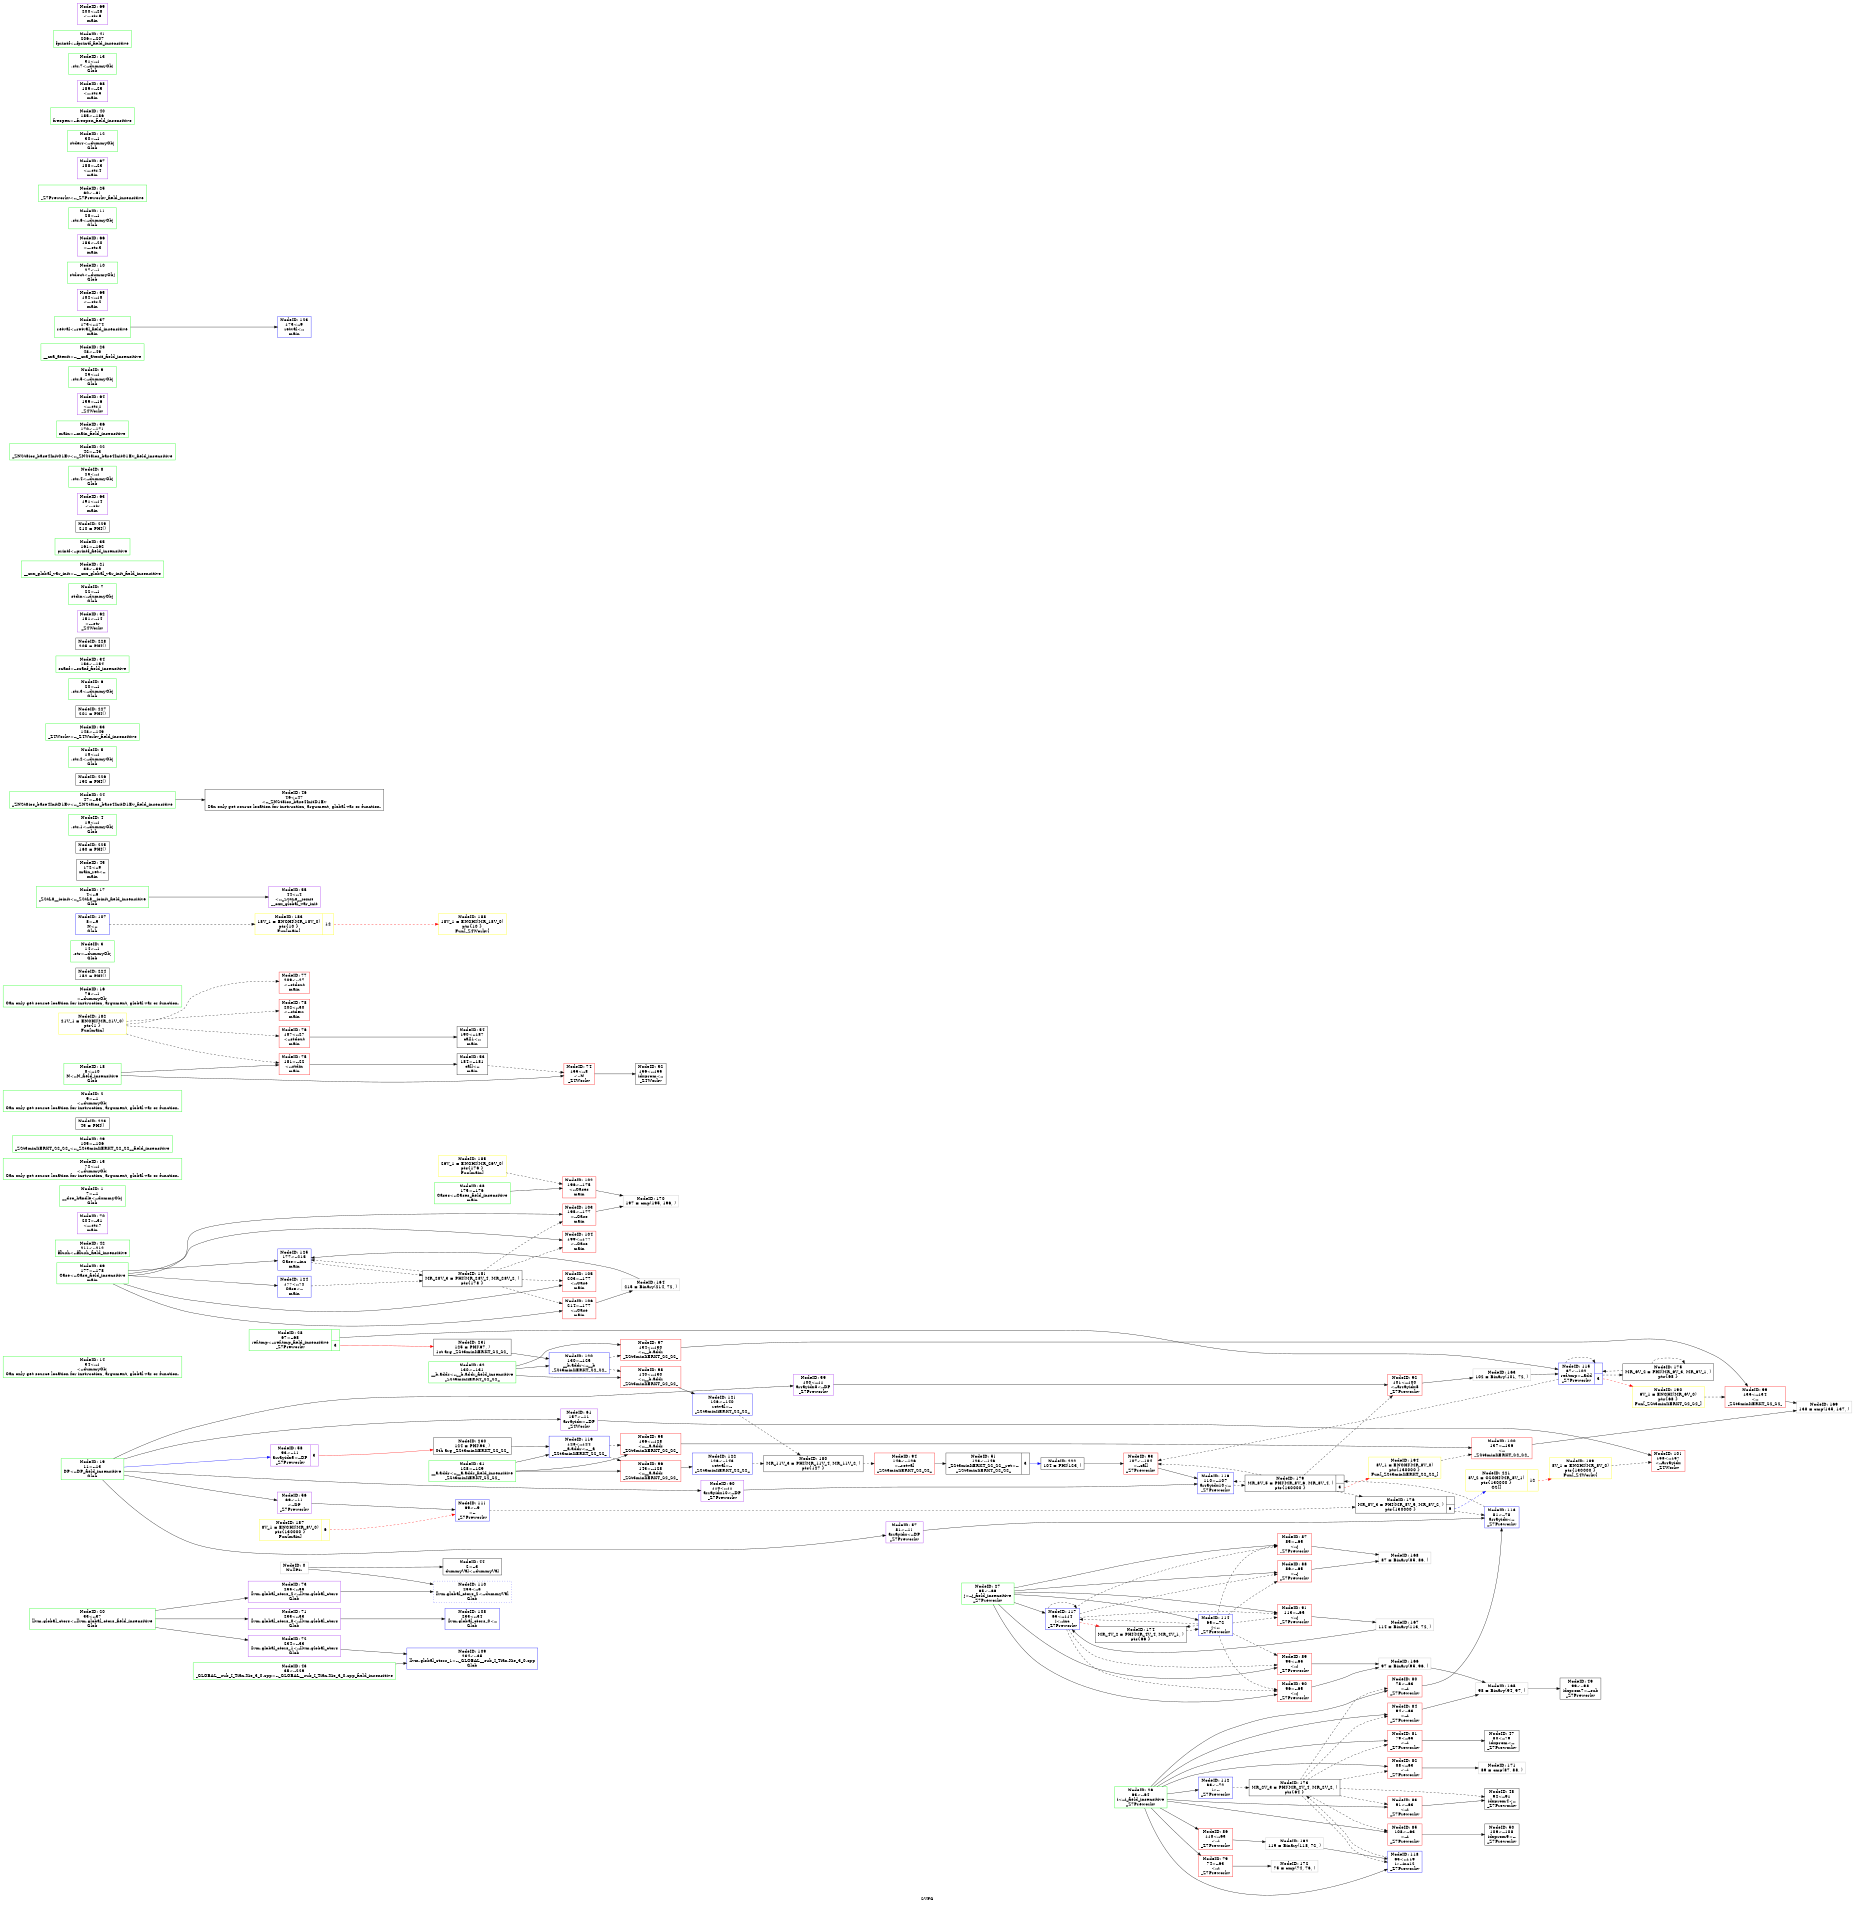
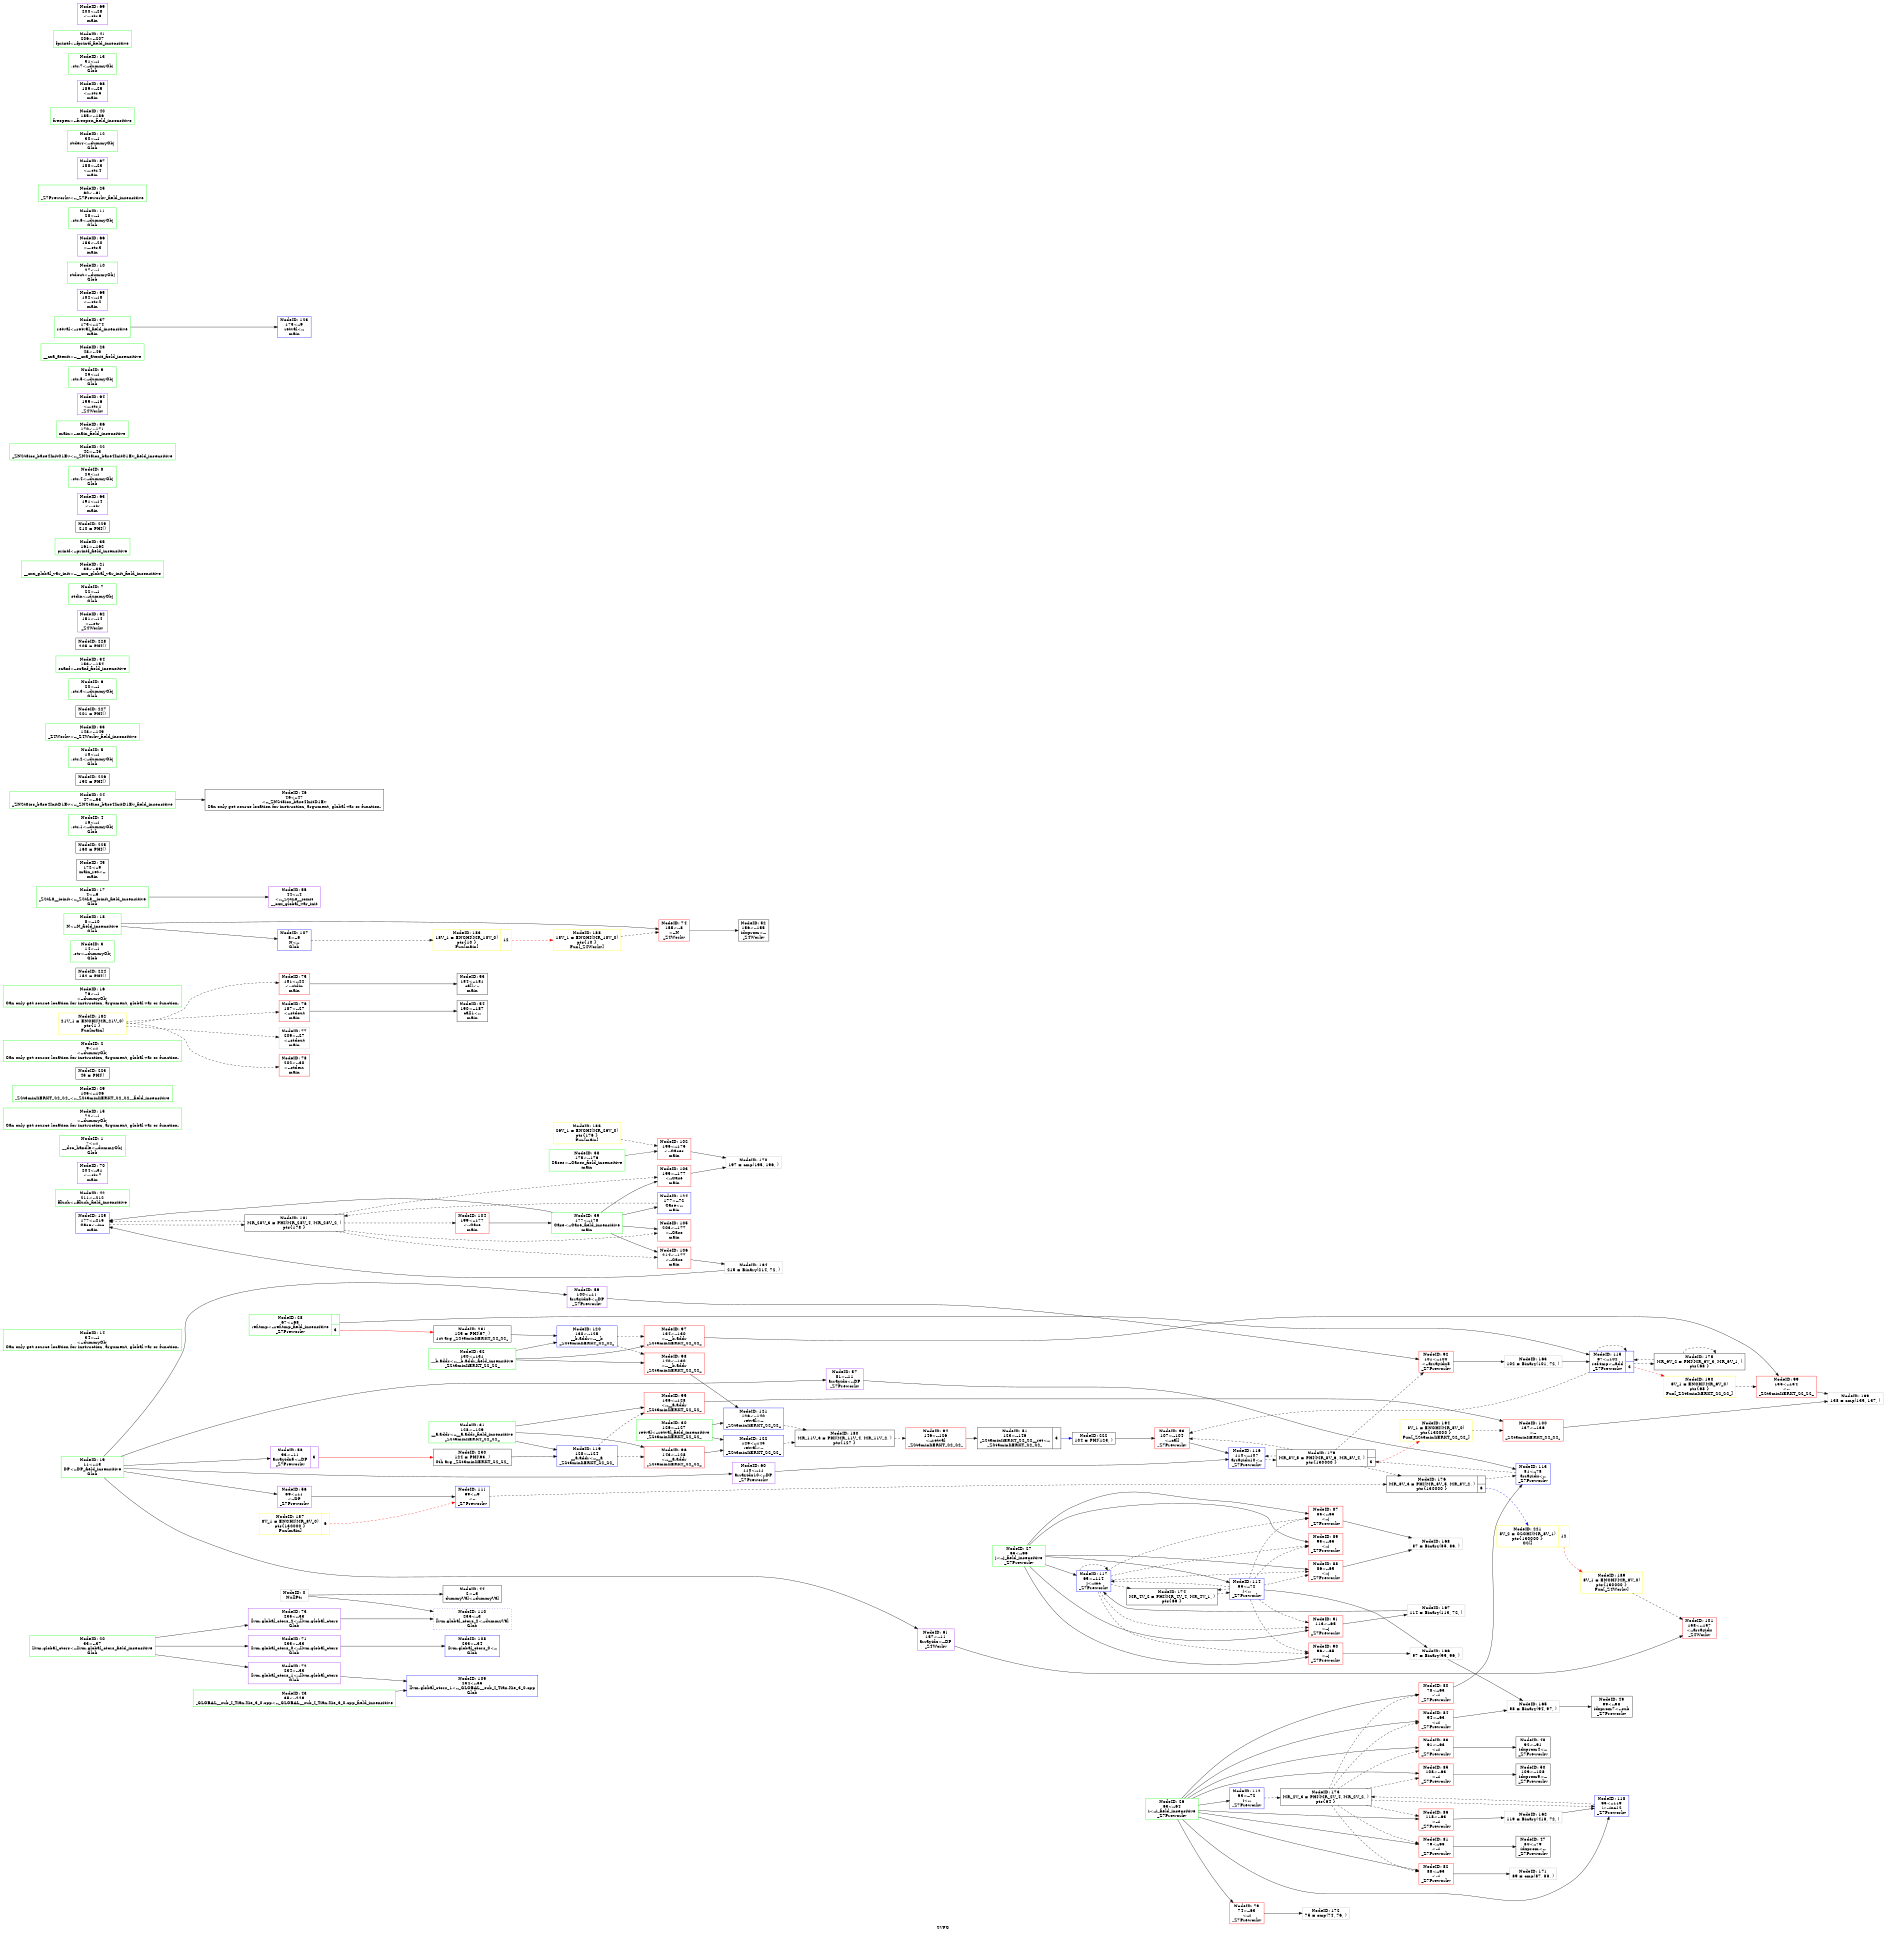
node "NodeID: 77": color red -> grey
edge "NodeID: 18" -> "NodeID: 75": now "NodeID: 18" -> "NodeID: 107"
edge "NodeID: 53" -> "NodeID: 74": now "NodeID: 188" -> "NodeID: 74"
edge "NodeID: 39" -> "NodeID: 104": reversed
node "NodeID: 30": added
edge "NodeID: 19" -> "NodeID: 58": color blue -> black
edge "NodeID: 117" -> "NodeID: 174": color red -> black
edge "NodeID: 89" -> "NodeID: 166": now "NodeID: 114" -> "NodeID: 166"
edge "NodeID: 173" -> "NodeID: 48": now "NodeID: 173" -> "NodeID: 86"
node "NodeID: 162": text "119 = Binary(118, 72, )" -> "119 = Binary(418, 72, )"
